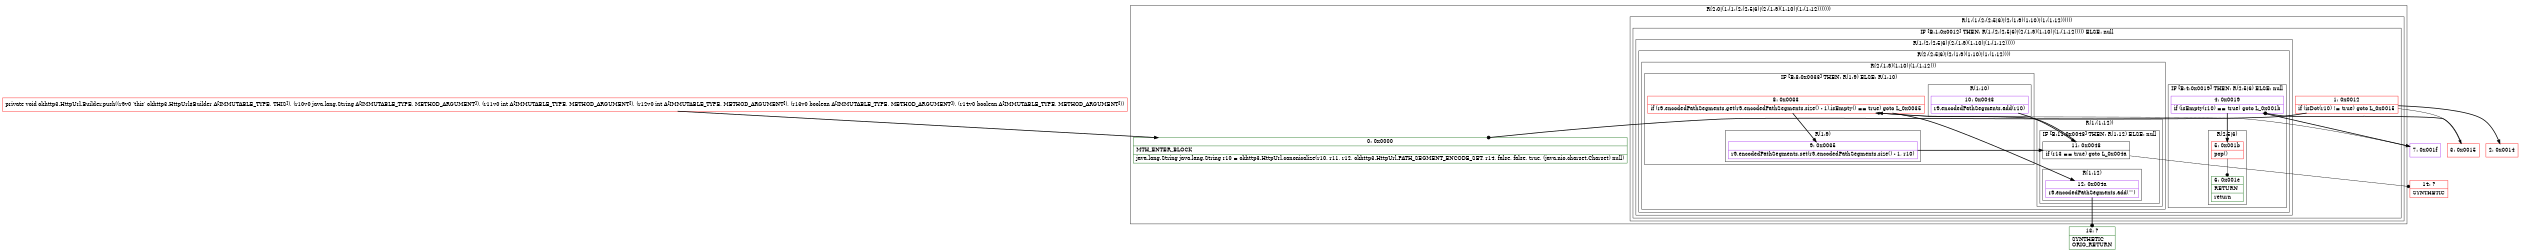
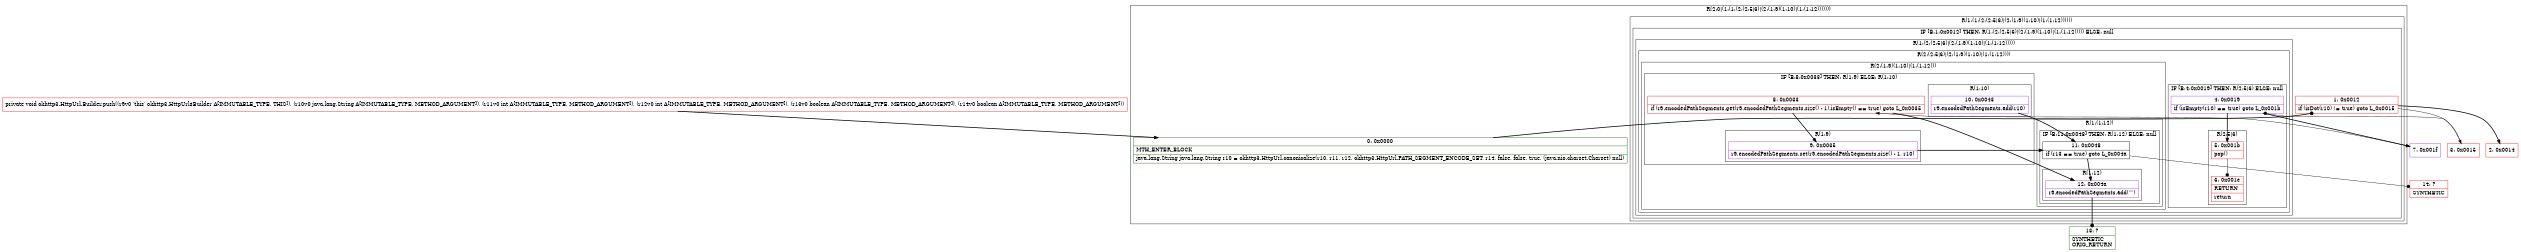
edge "3: 0x0015" -> "4: 0x0019": style bold -> solid
edge "11: 0x0048" -> "8: 0x0033": now "11: 0x0048" -> "12: 0x004a"
edge "1: 0x0012" -> "0: 0x0000": reversed
node "6: 0x001e": color darkgreen -> red
